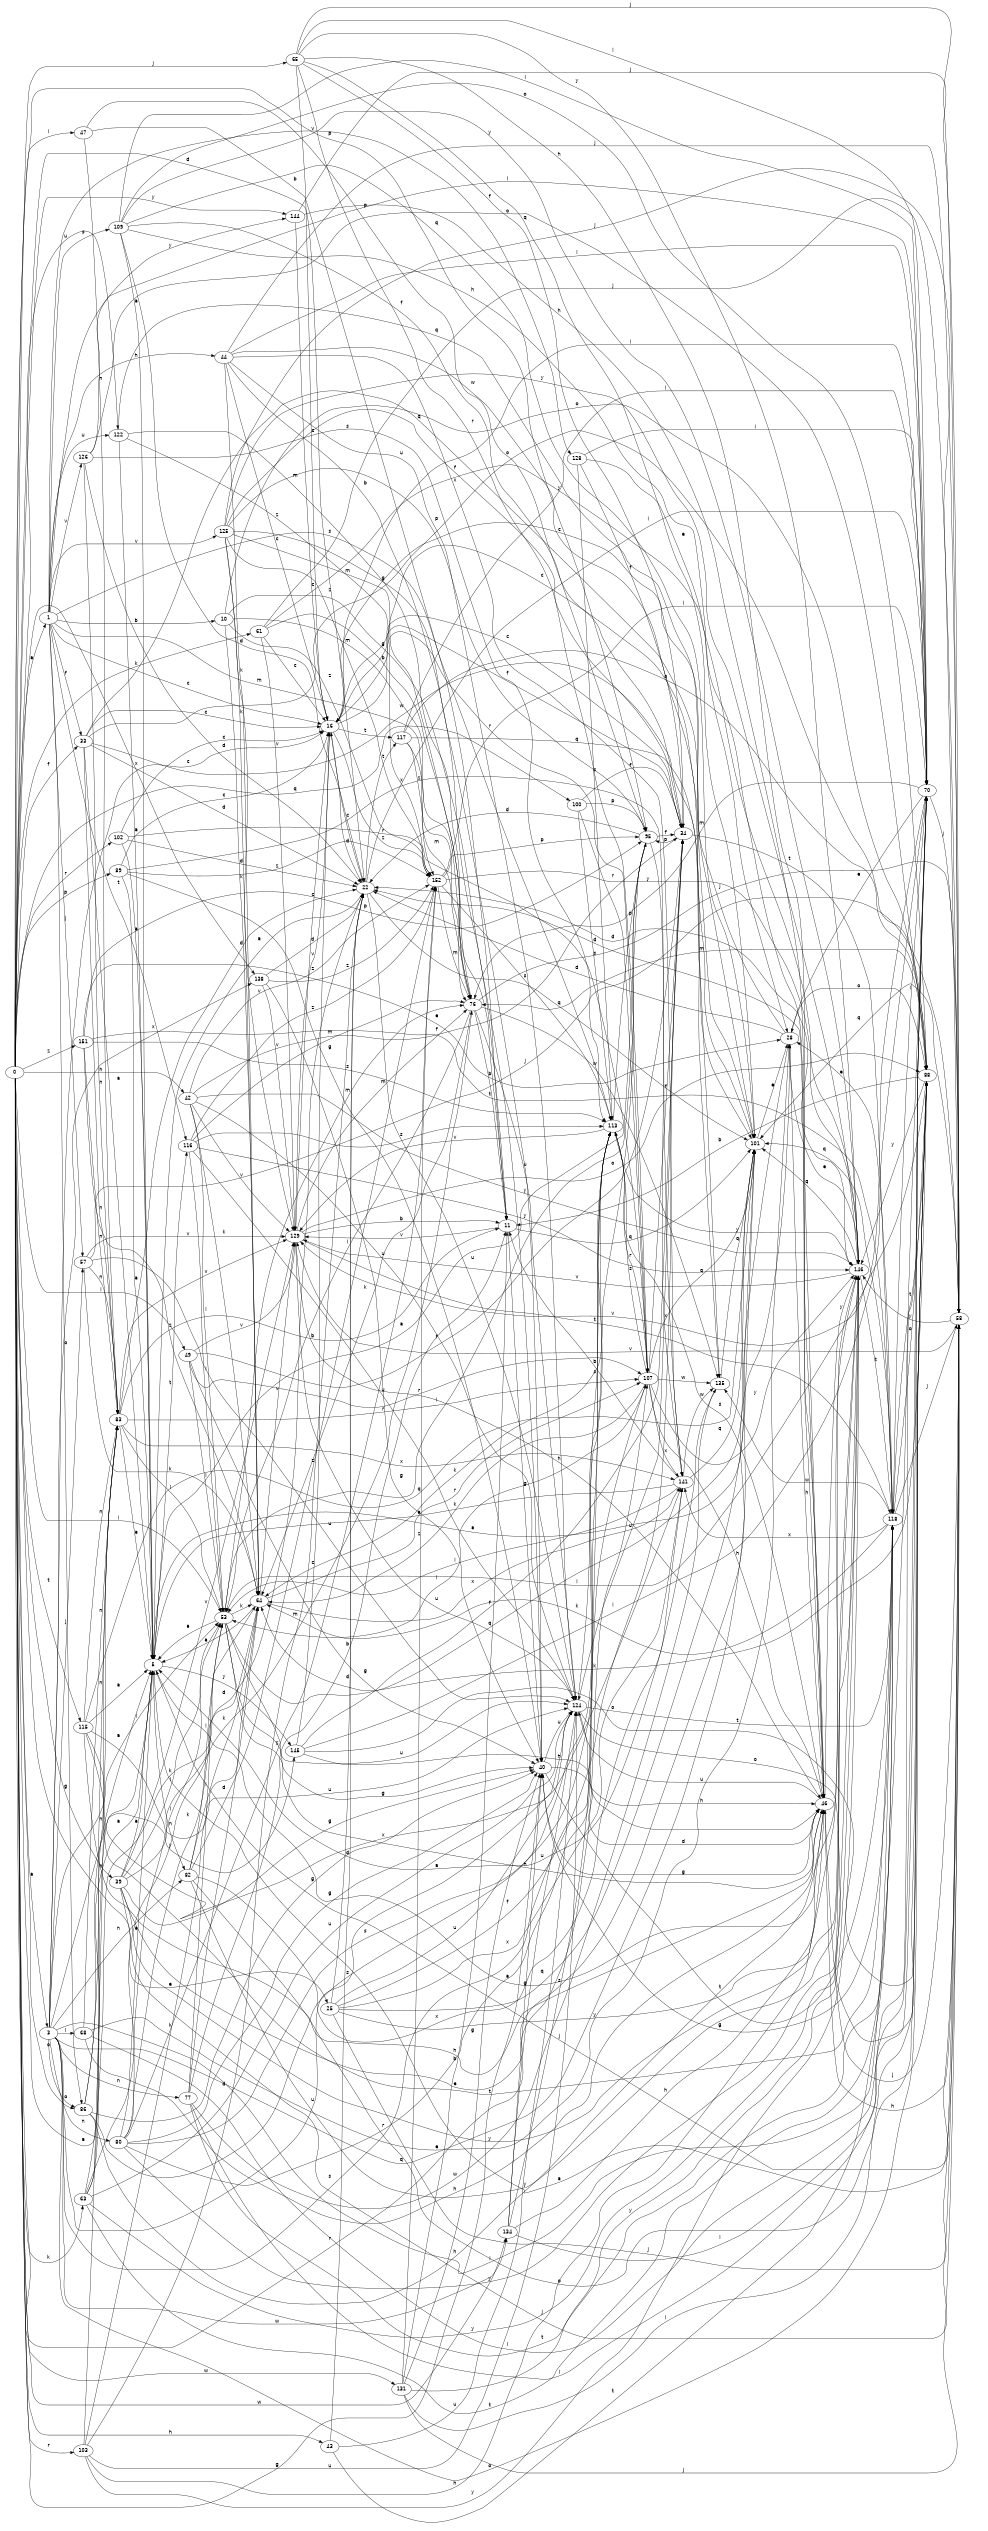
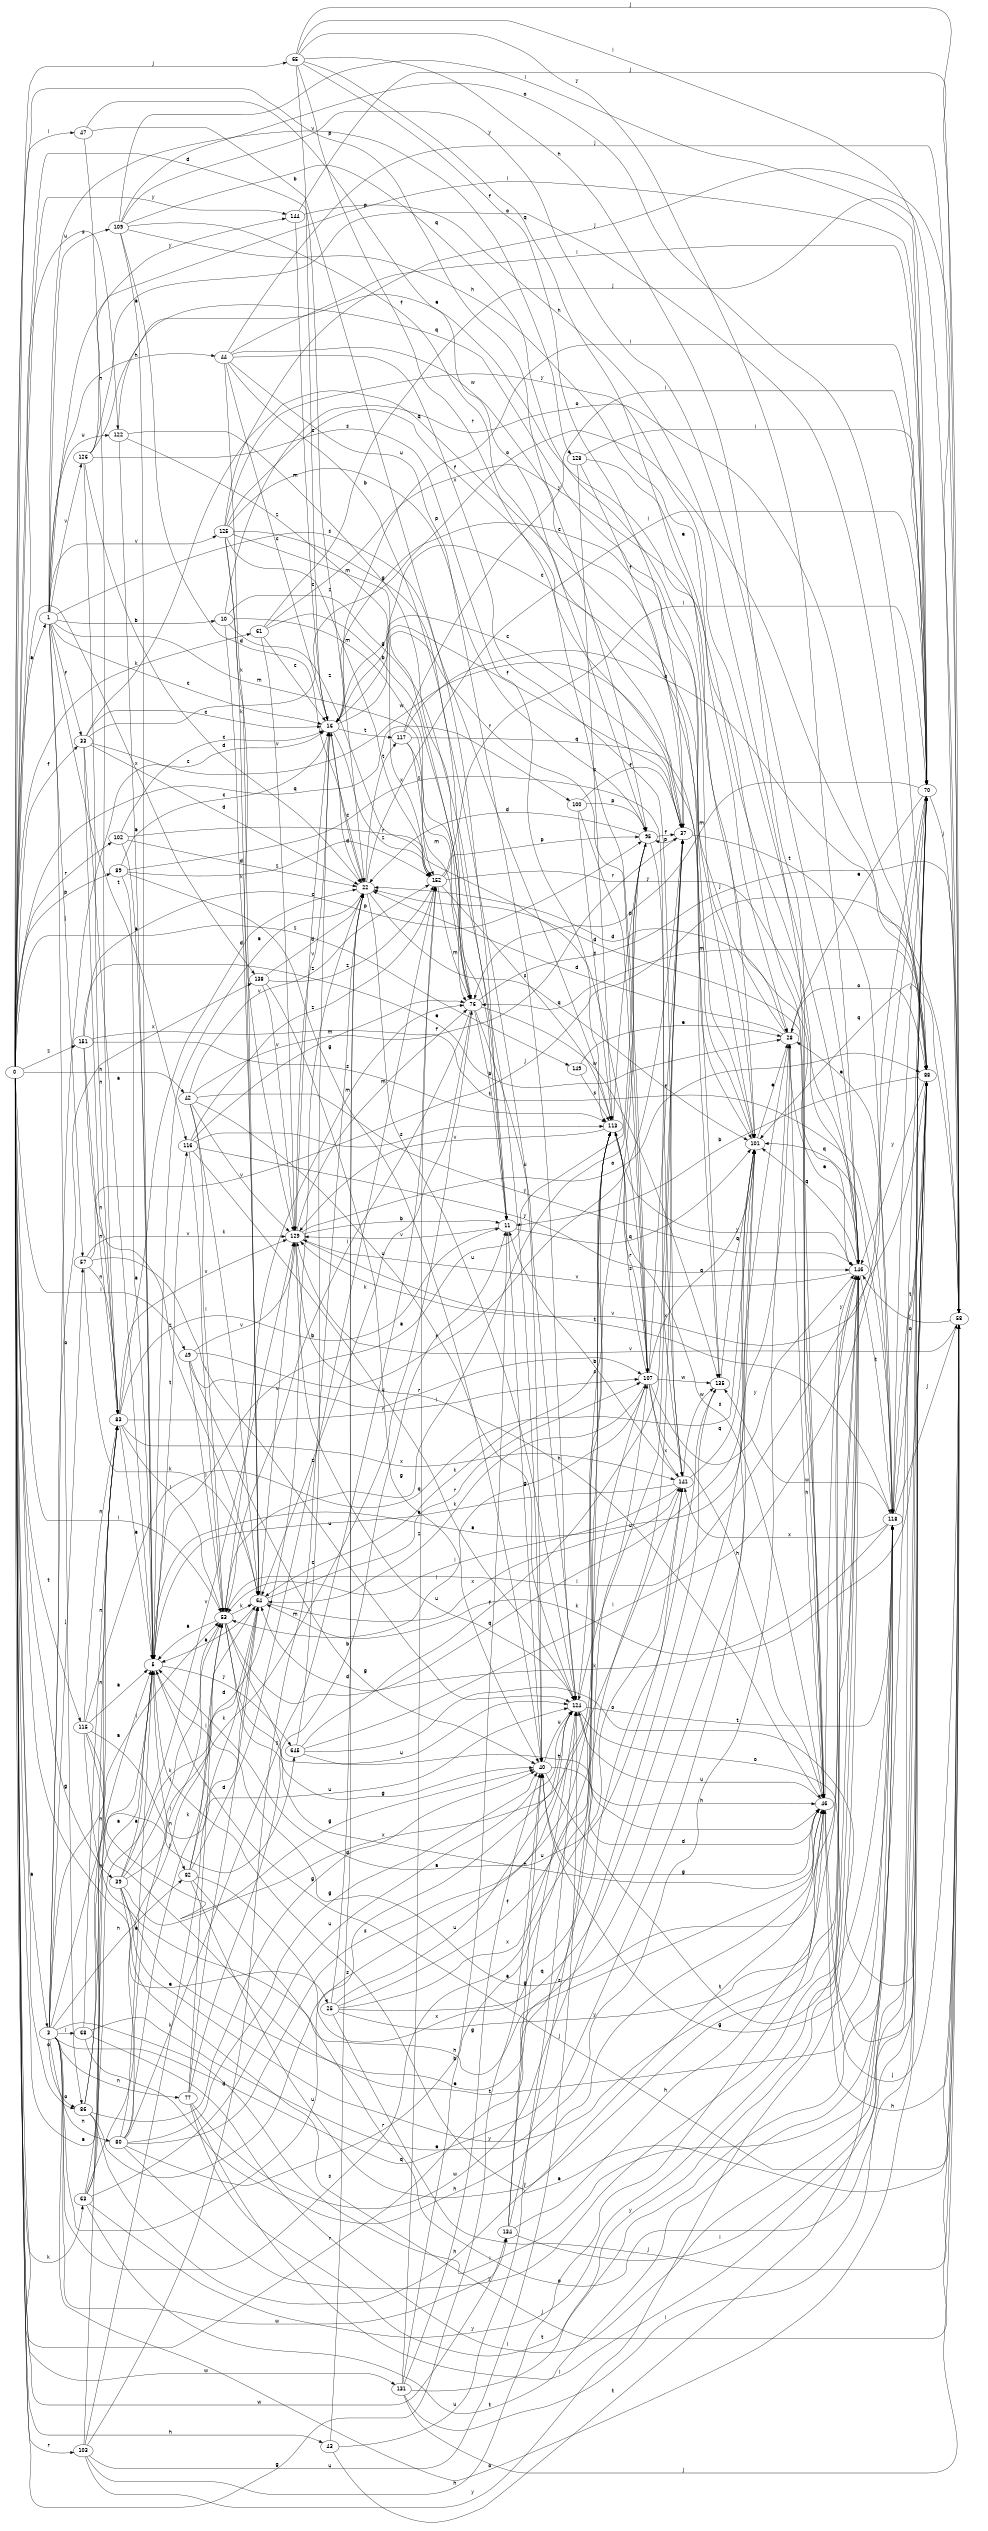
edge "126" -> "28": added, label "e"
node "34": label "34" -> "37"
node "149": added
node "145": label "145" -> "645"
